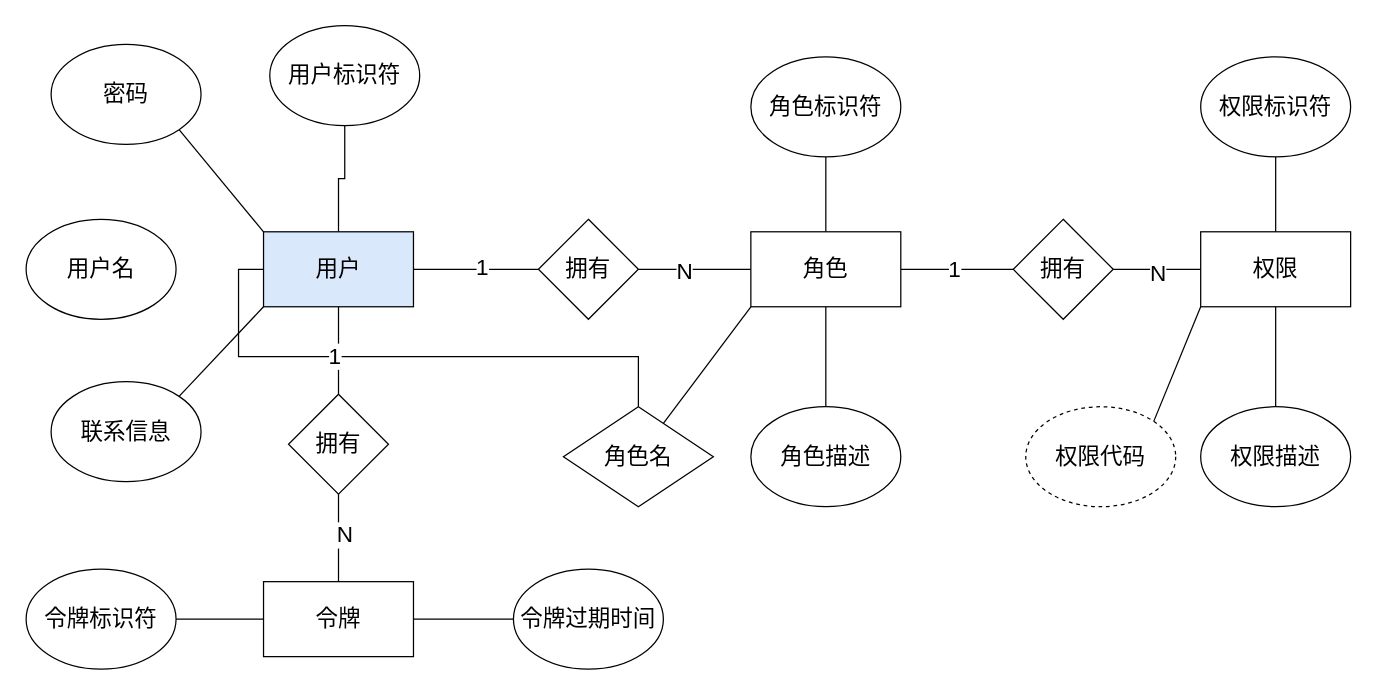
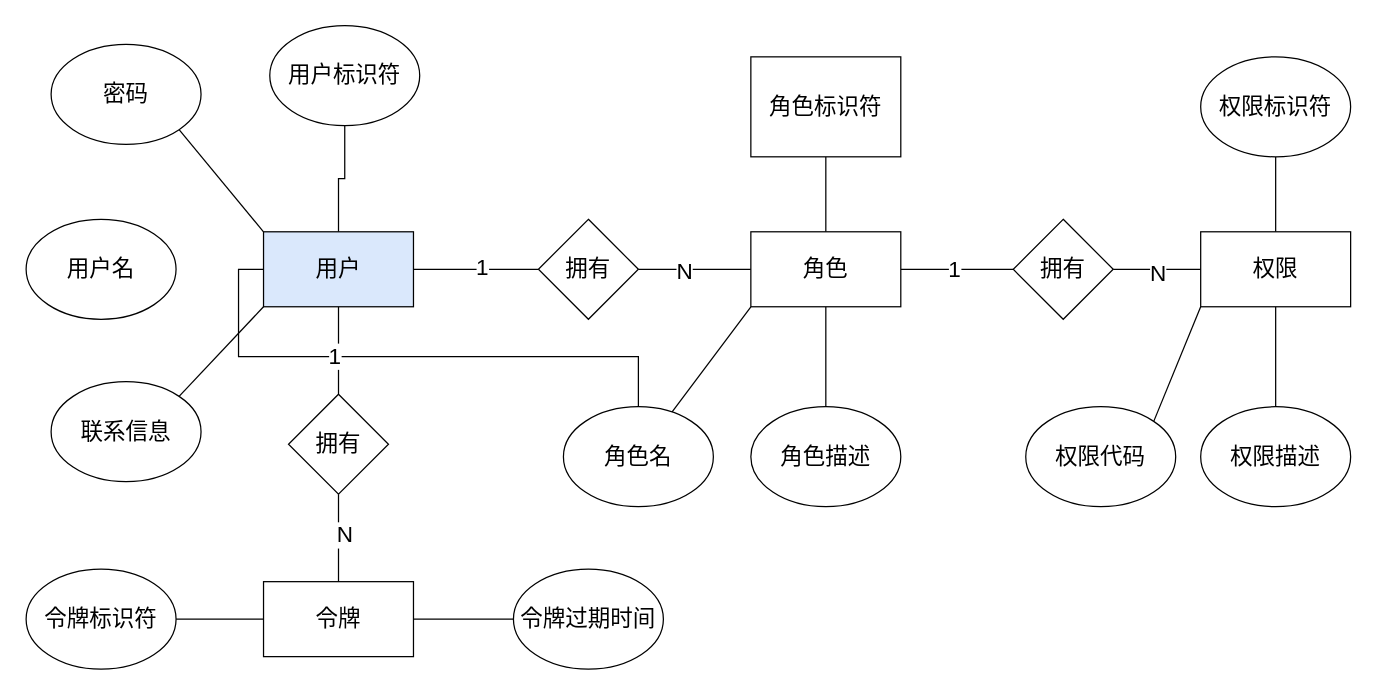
node "角色标识符": shape ellipse -> rectangle
node "角色名": shape diamond -> ellipse
node "权限代码": style dashed -> solid
